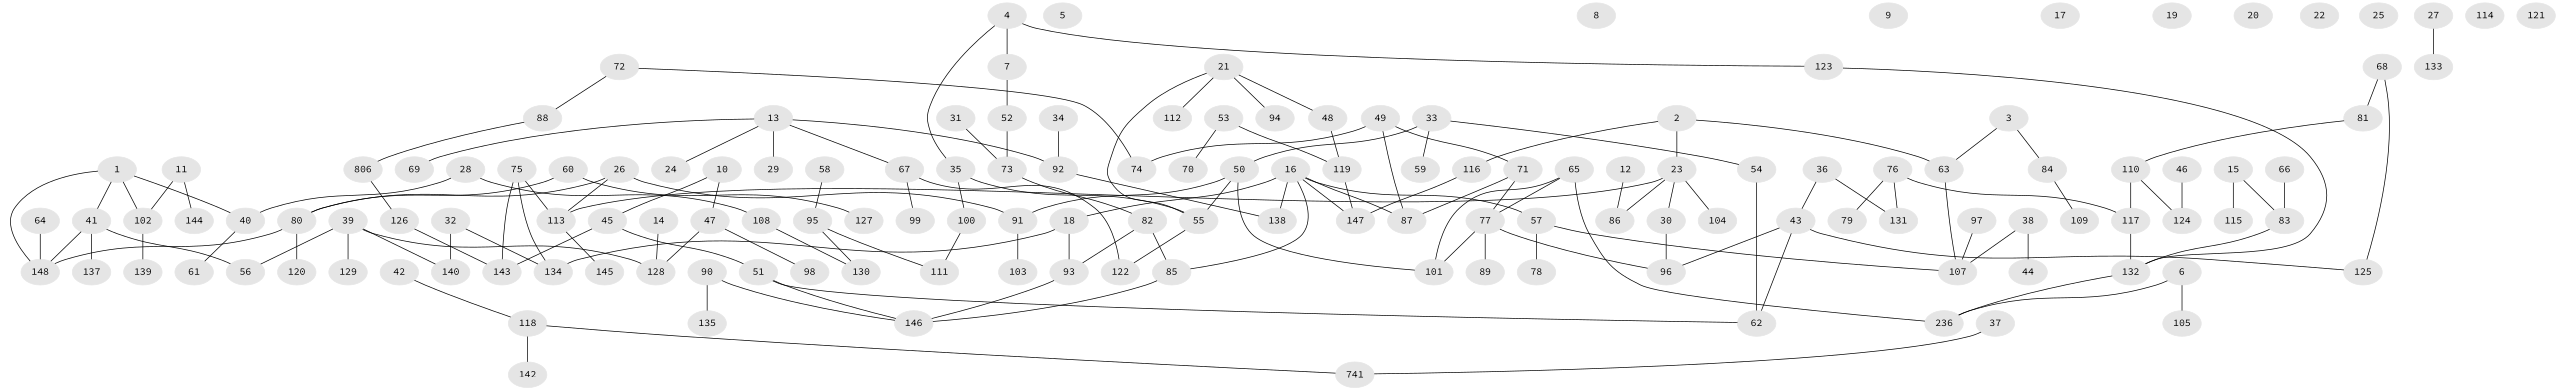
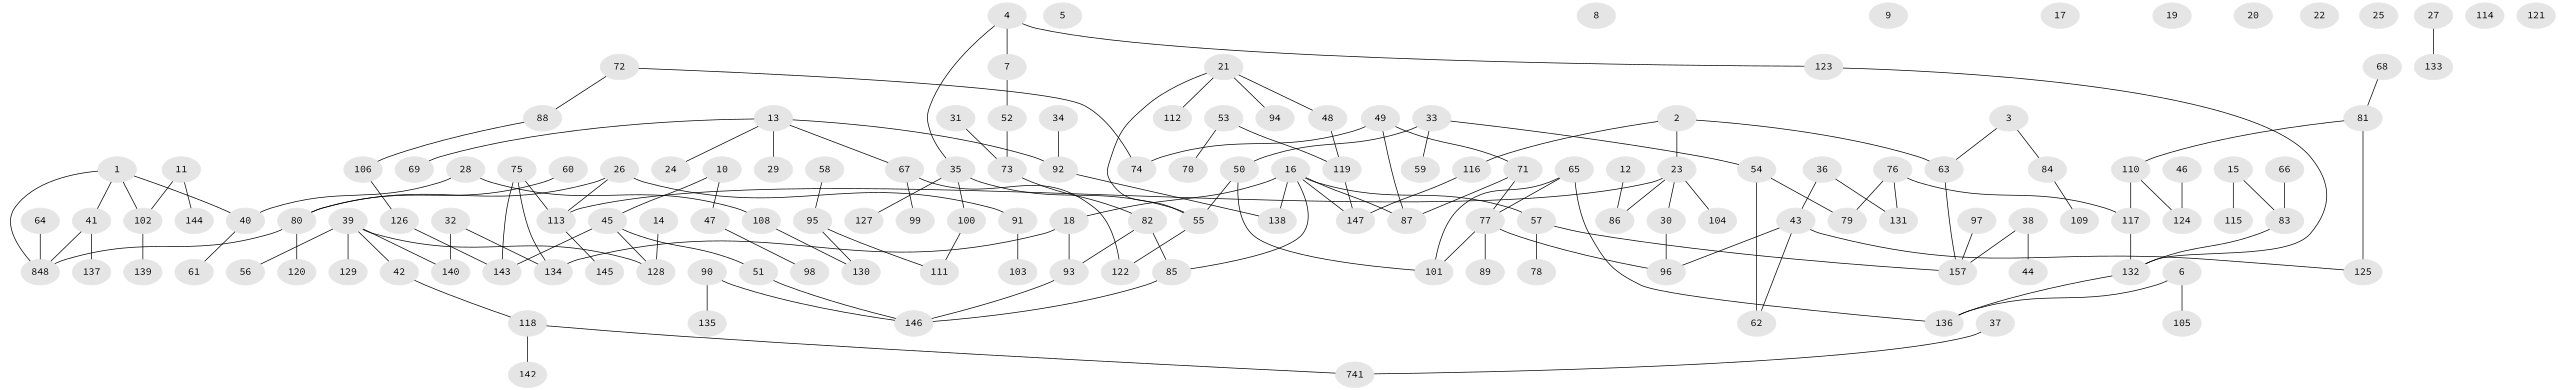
node "806": label "806" -> "106"
edge "68" -- "125": now "81" -- "125"
edge "50" -- "91": removed
edge "60" -- "127": now "35" -- "127"
edge "54" -- "79": added
edge "39" -- "42": added
edge "47" -- "128": now "45" -- "128"
edge "41" -- "56": removed
node "148": label "148" -> "848"
node "107": label "107" -> "157"
edge "51" -- "62": removed
node "236": label "236" -> "136"
